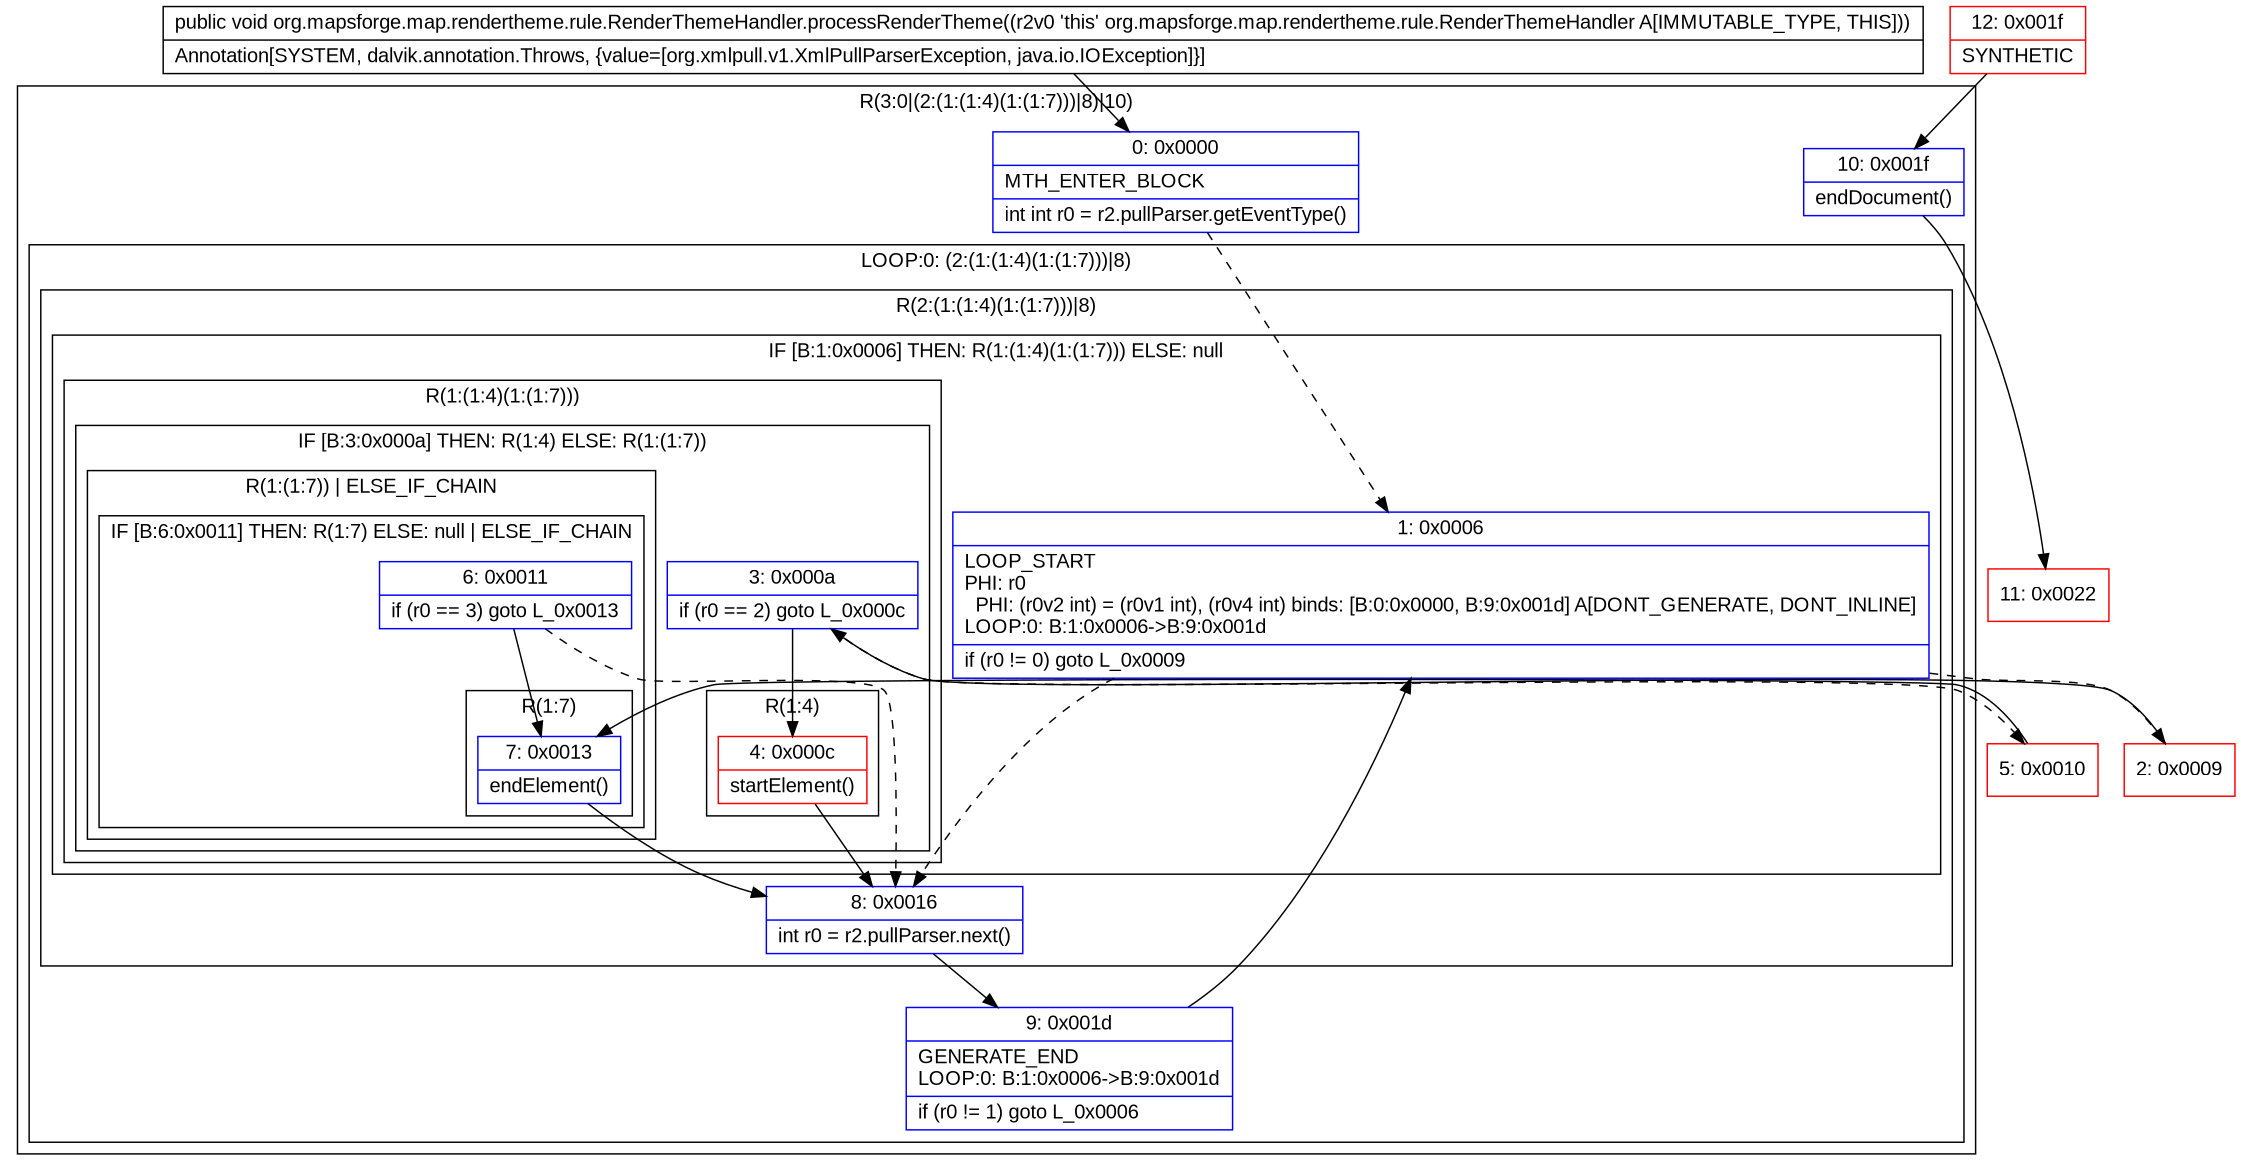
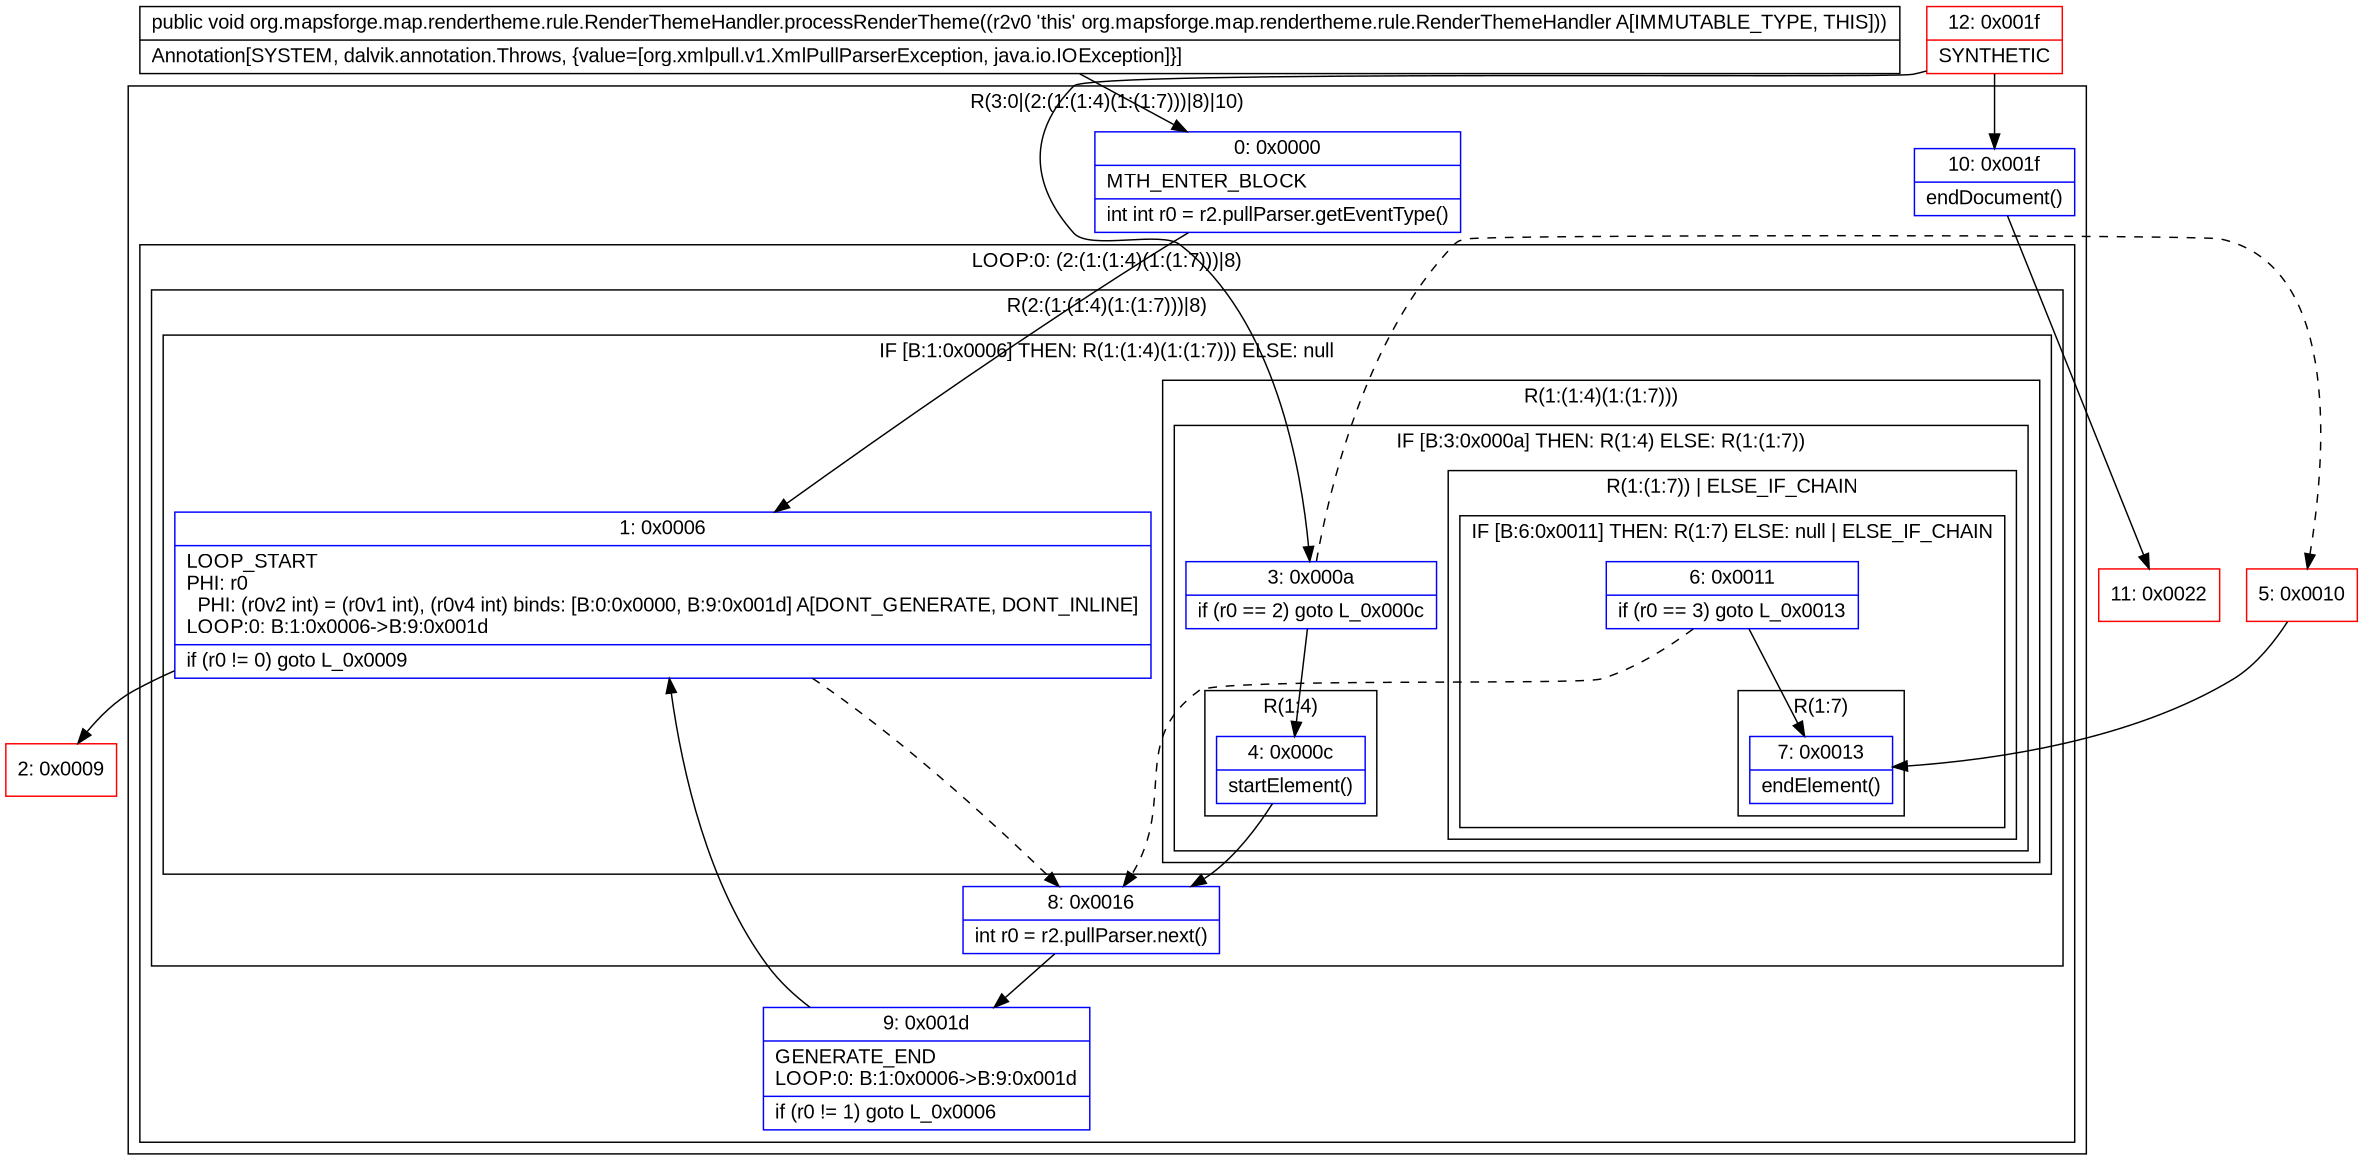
edge "0: 0x0000" -> "1: 0x0006": style dashed -> solid
edge "2: 0x0009" -> "3: 0x000a": now "12: 0x001f" -> "3: 0x000a"
edge "1: 0x0006" -> "2: 0x0009": style dashed -> solid
node "4: 0x000c": color red -> blue
edge "7: 0x0013" -> "8: 0x0016": removed
